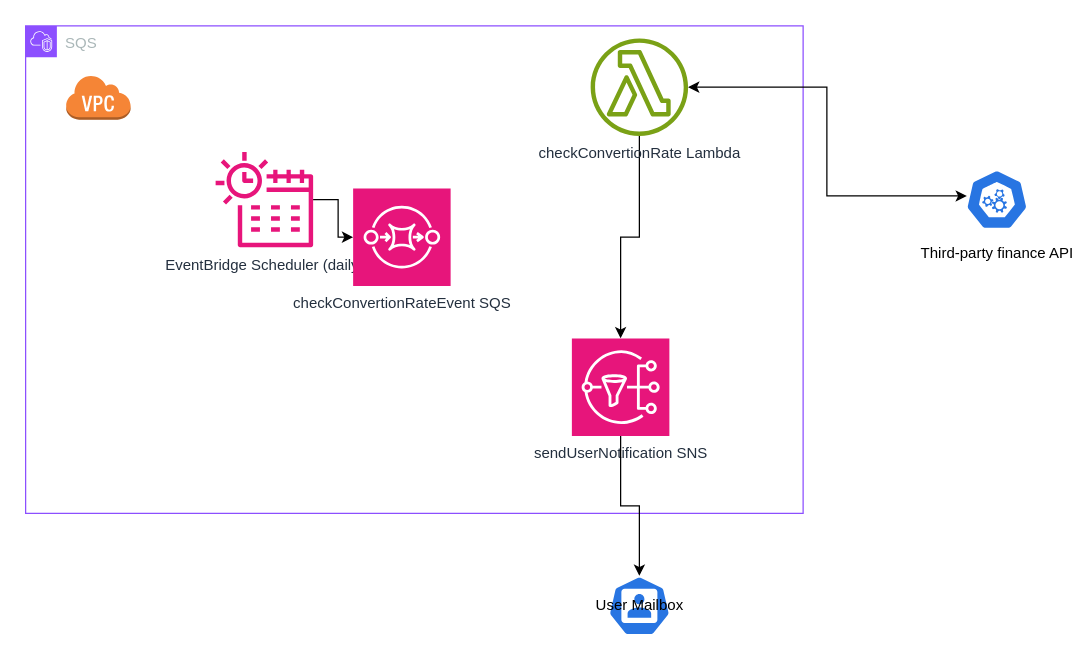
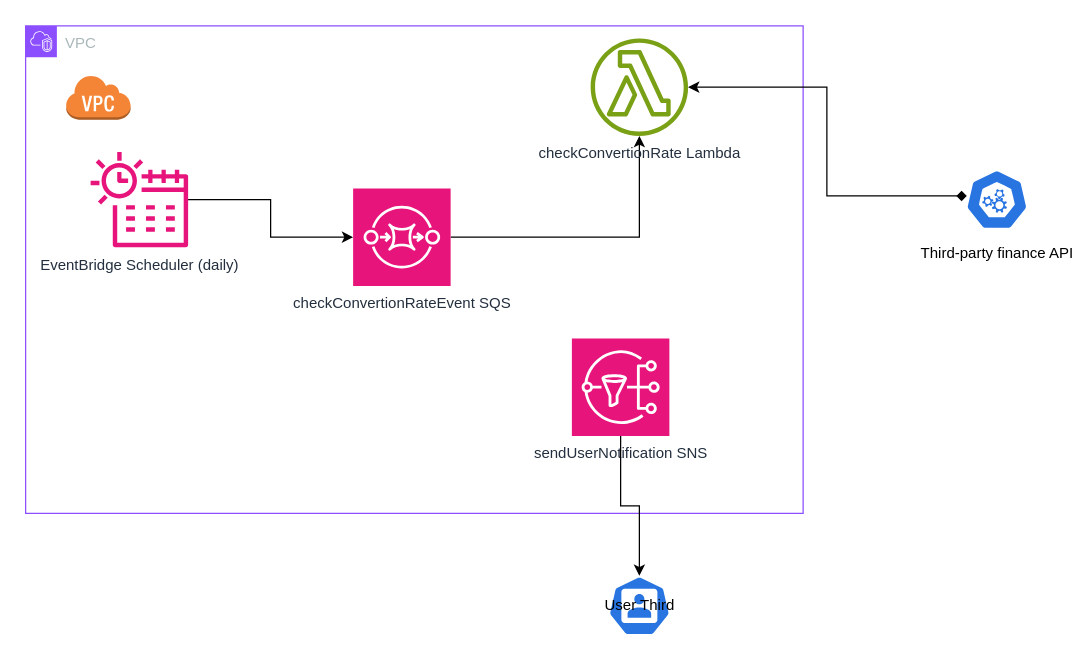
node "SQS": label "SQS" -> "VPC"
edge "checkConvertionRate Lambda" -- "Third-party finance API": arrowhead classic -> diamond
node "EventBridge Scheduler (daily)": moved (264, 199) -> (139, 199)
edge "checkConvertionRateEvent SQS" -> "checkConvertionRate Lambda": added
edge "checkConvertionRate Lambda" -> "sendUserNotification SNS": removed
node "User Mailbox": label "User Mailbox" -> "User Third"
